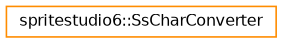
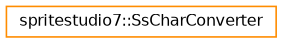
node "spritestudio6::SsCharConverter": label "spritestudio6::SsCharConverter" -> "spritestudio7::SsCharConverter"
